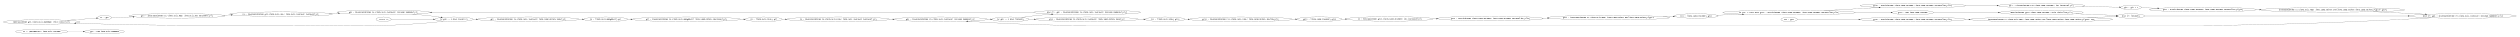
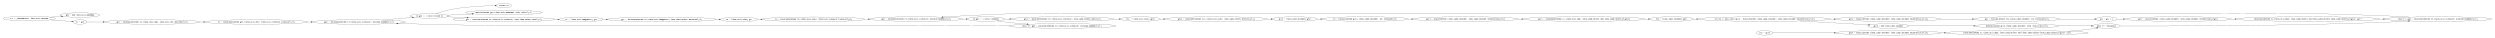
edge "specialinvoke $r0.<java.util.HashMap: void <init>()>()" -> "r1 = $r0": now "r2 := @parameter0: java.util.Integer" -> "r1 = $r0"
edge "return r6" -> "if $z0 == 0 goto return r1": reversed
